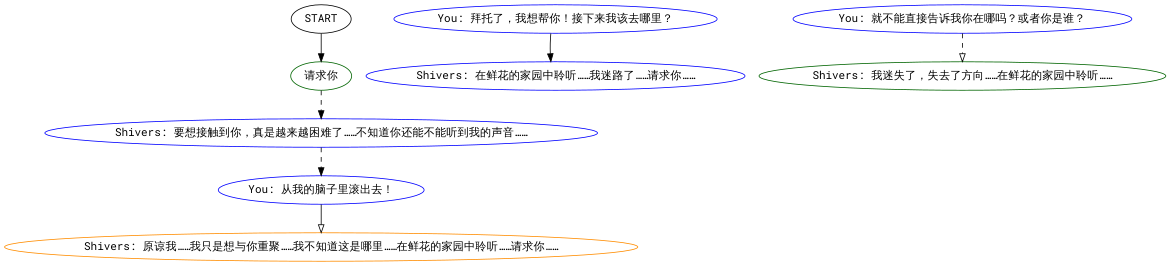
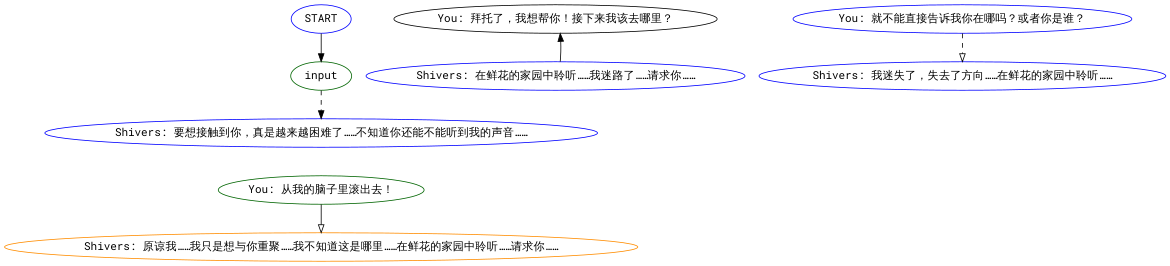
node "START": color black -> blue
node "You: 拜托了，我想帮你！接下来我该去哪里？": color blue -> black
edge "You: 拜托了，我想帮你！接下来我该去哪里？" -> "Shivers: 在鲜花的家园中聆听……我迷路了……请求你……": reversed
node "请求你": label "请求你" -> "input"
node "Shivers: 我迷失了，失去了方向……在鲜花的家园中聆听……": color darkgreen -> blue
edge "Shivers: 要想接触到你，真是越来越困难了……不知道你还能不能听到我的声音……" -> "You: 从我的脑子里滚出去！": removed
node "You: 从我的脑子里滚出去！": color blue -> darkgreen
